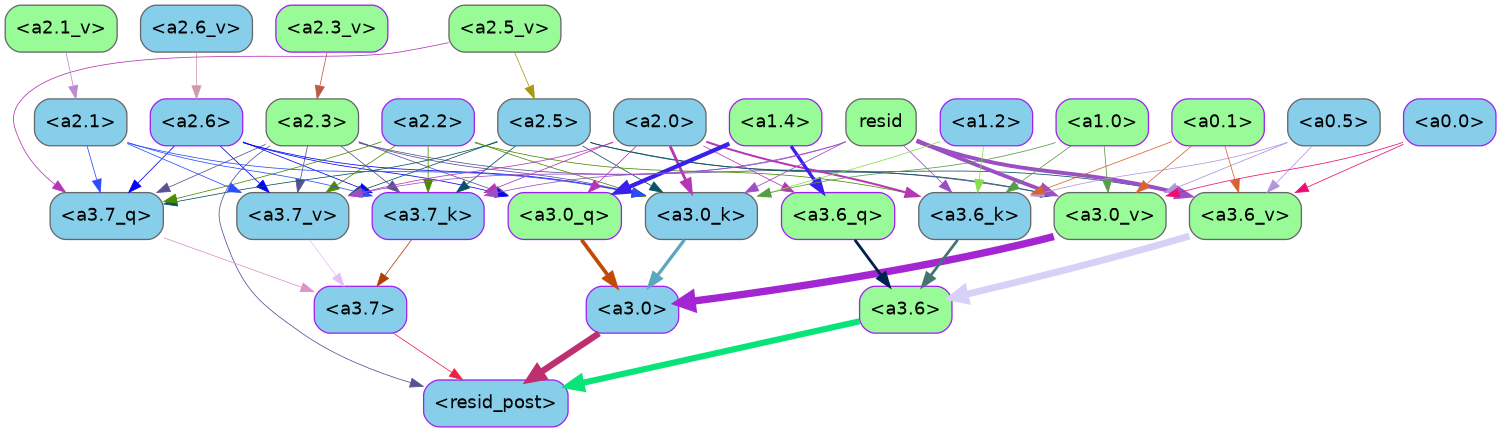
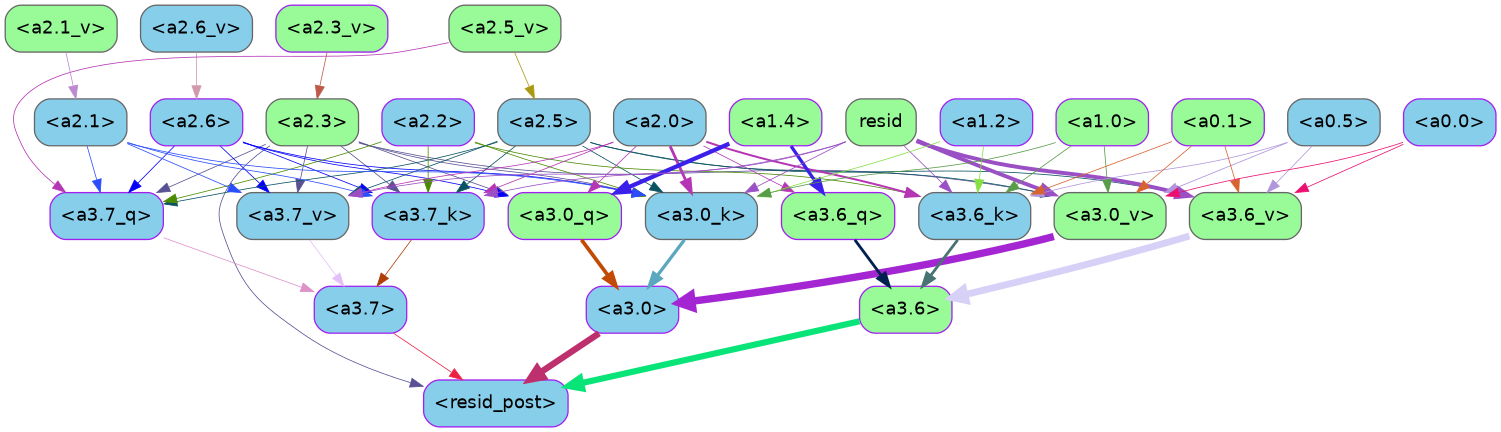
edge "<a2.2>" -> "<a3.7_v>": removed
node "<a3.7_q>": color gray40 -> purple
